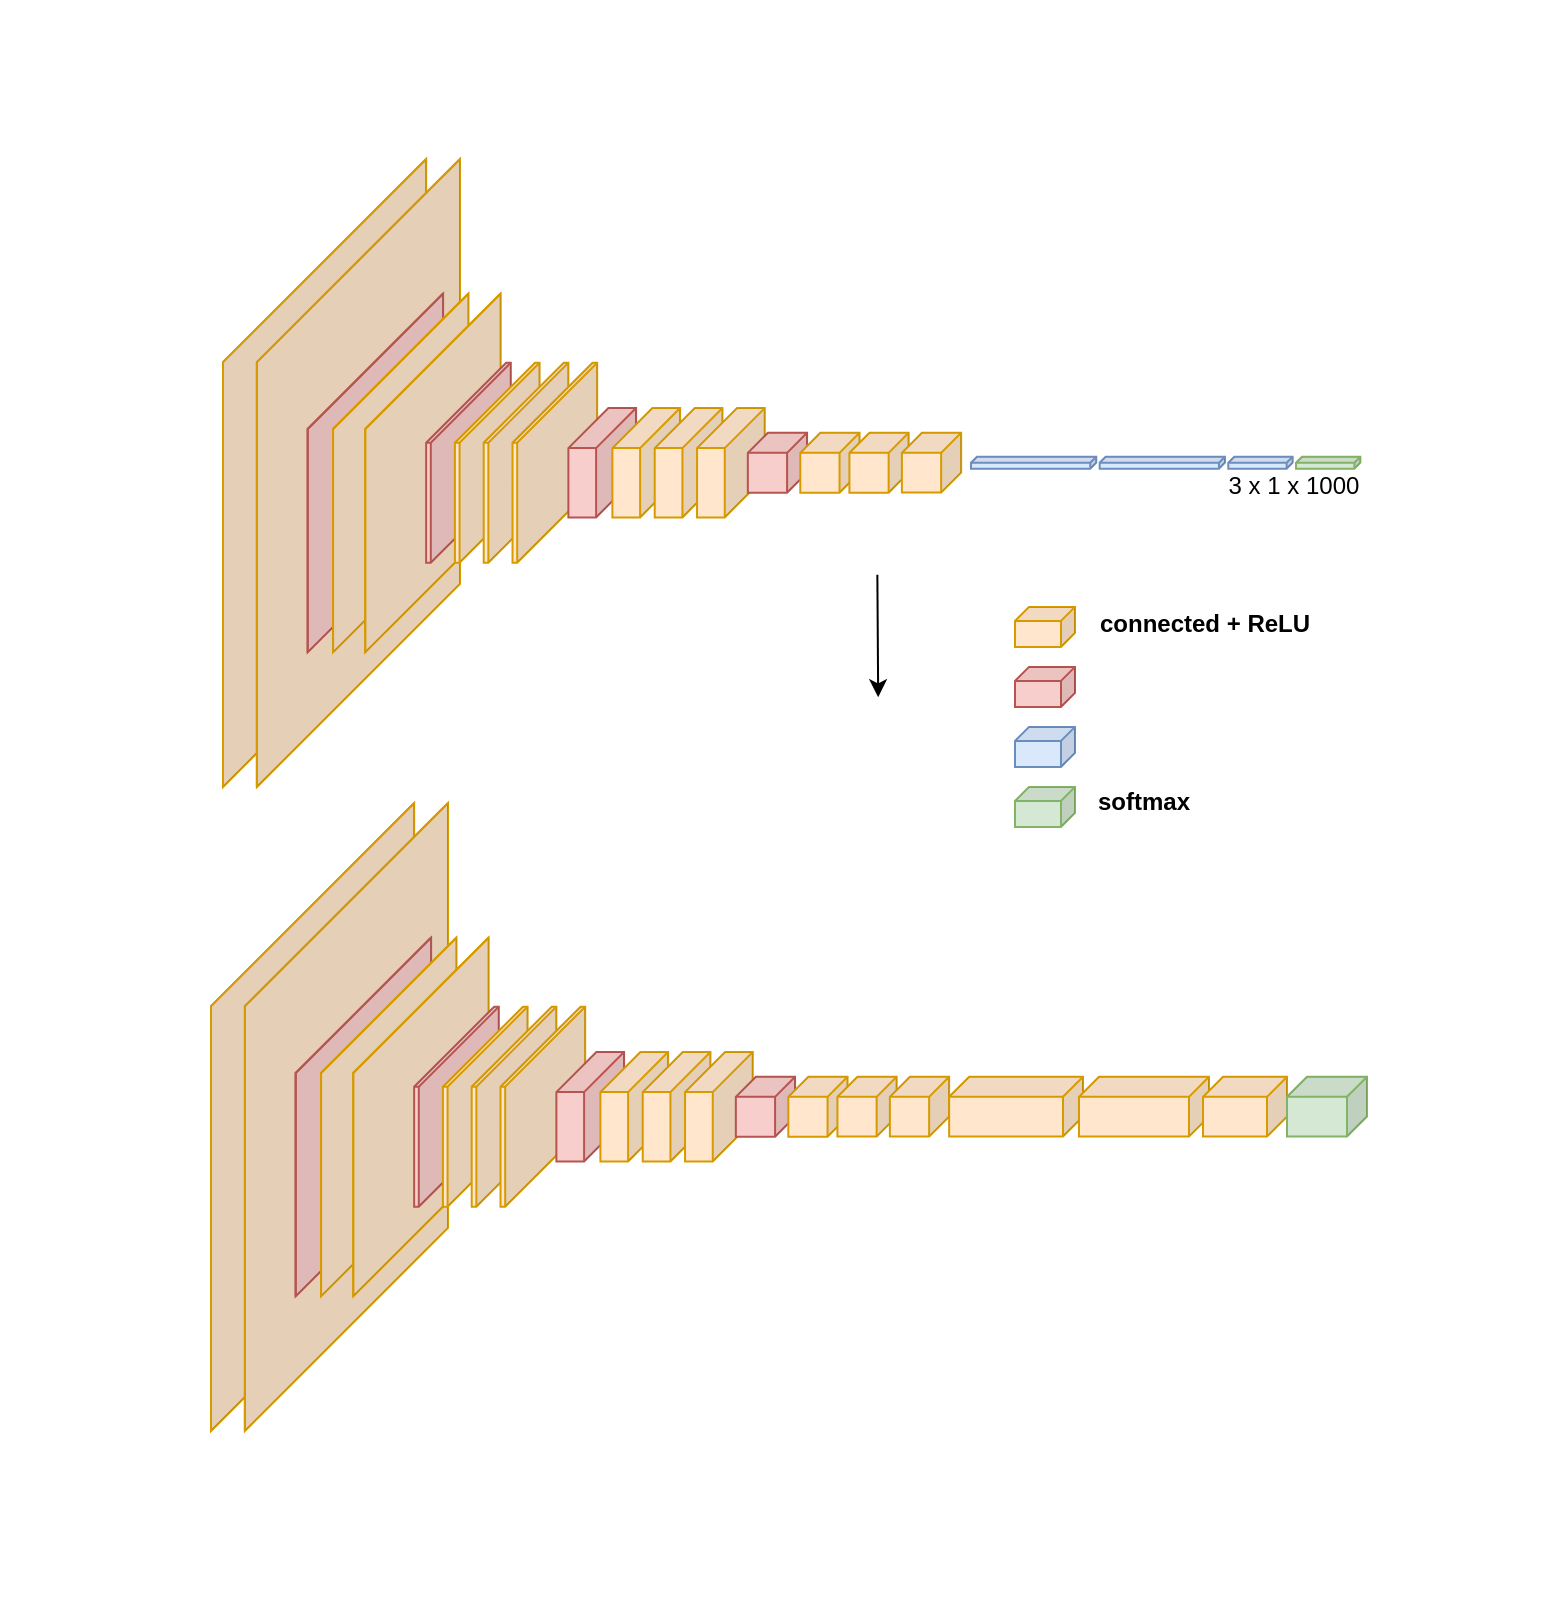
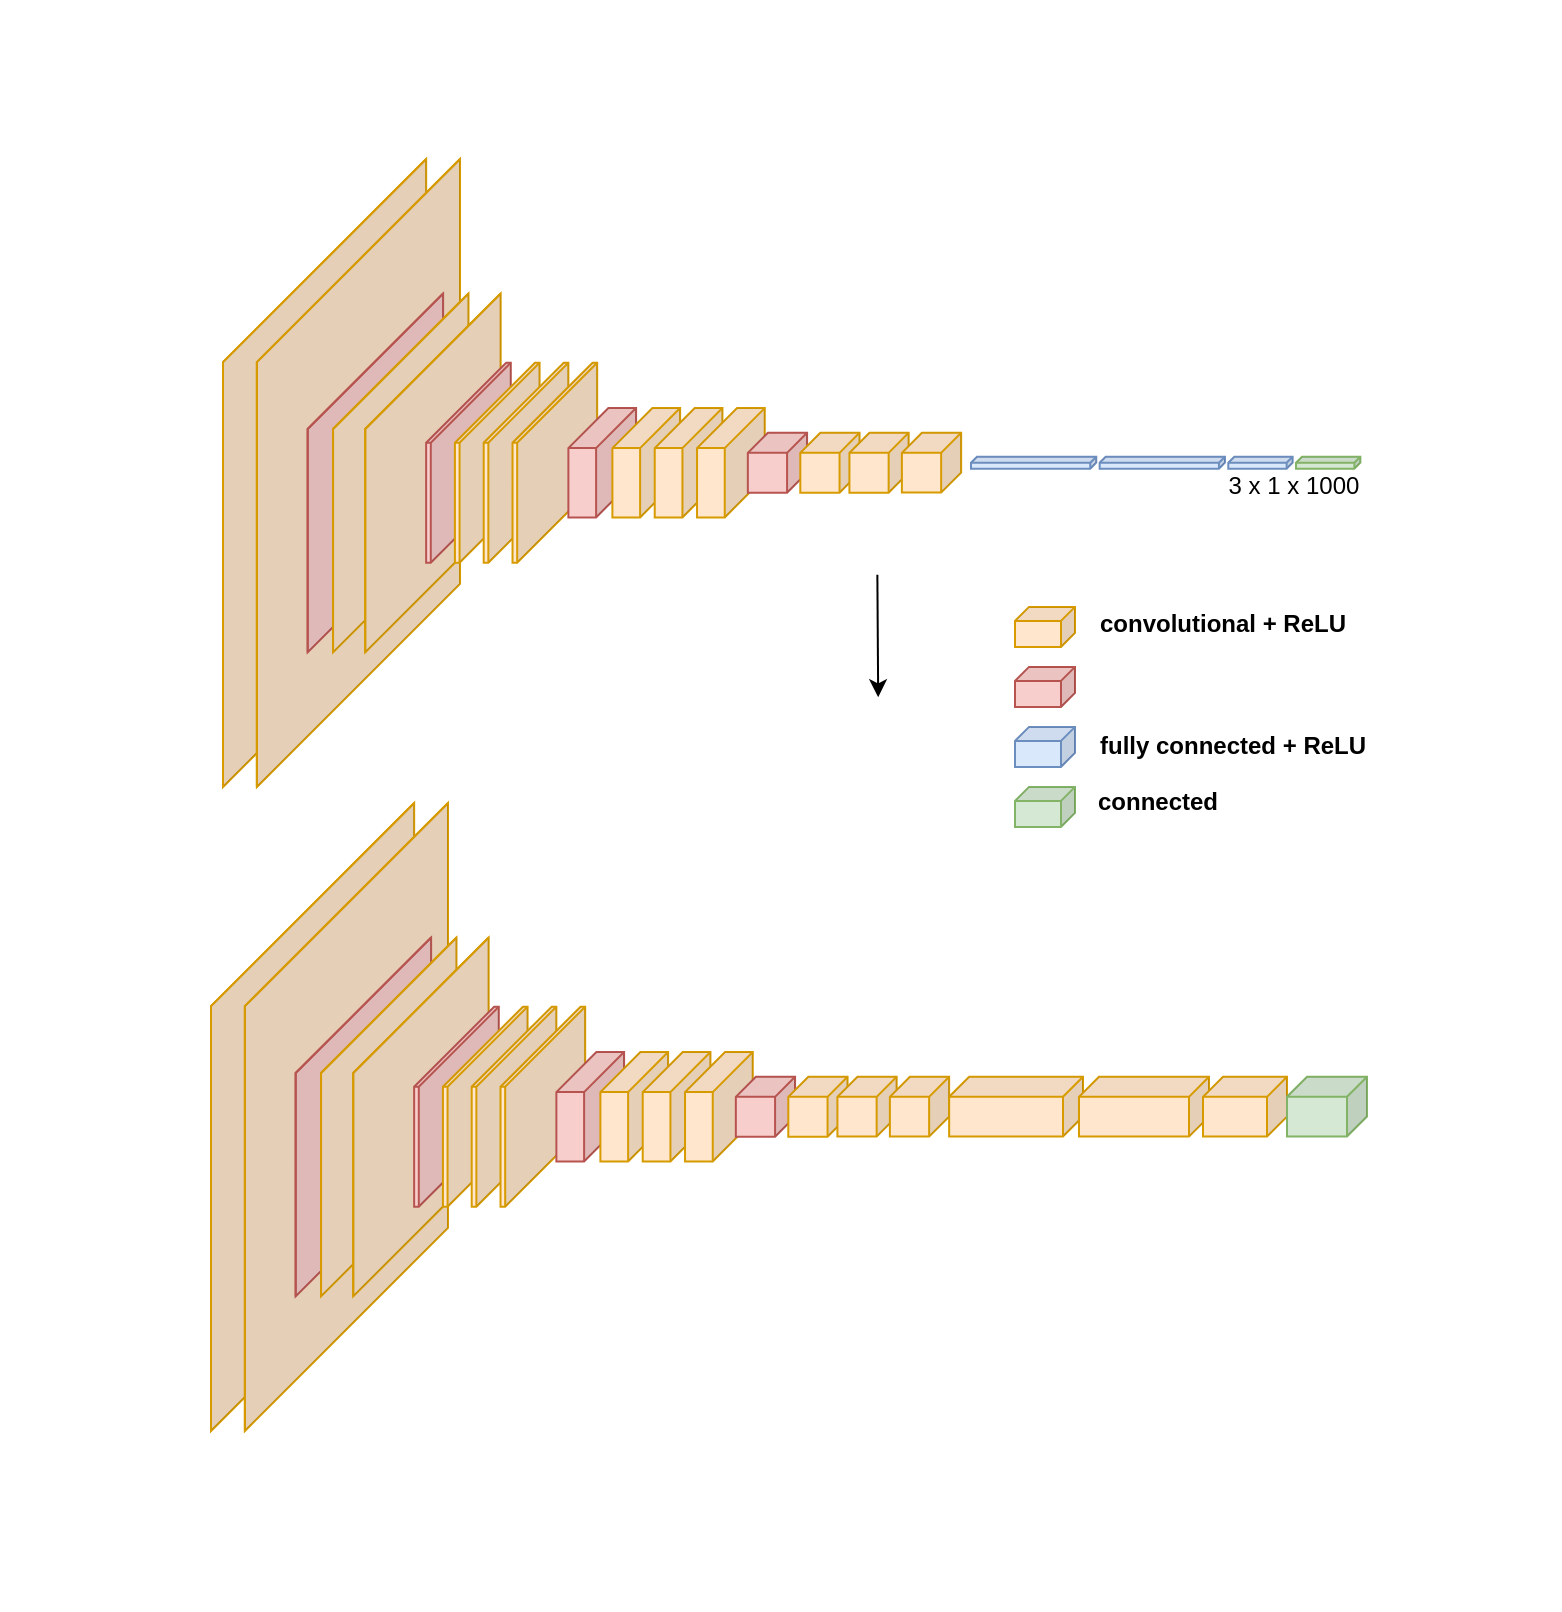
node "connected + ReLU": label "connected + ReLU" -> "convolutional + ReLU"
node "fully connected + ReLU": added
node "softmax": label "softmax" -> "connected"
